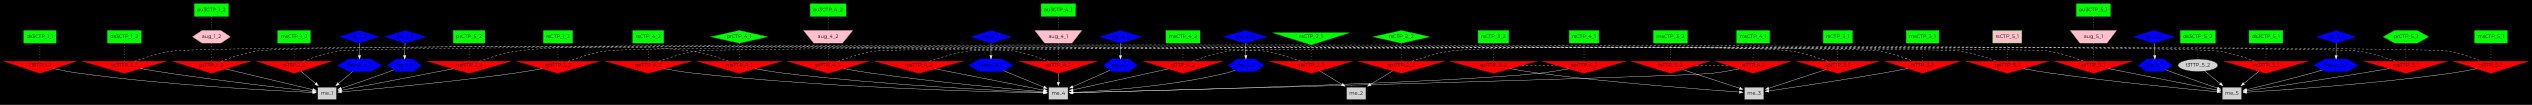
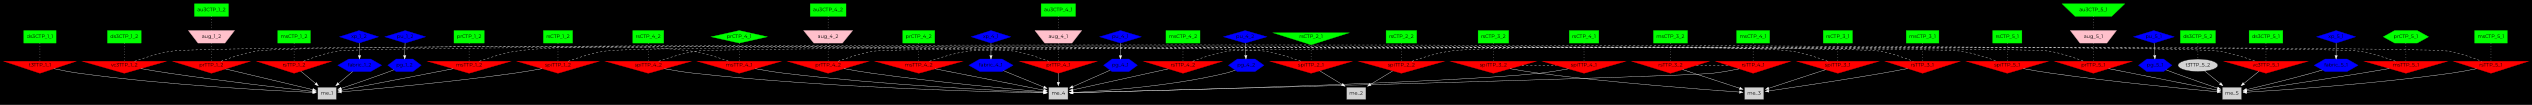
node "au3CTP_5_1": shape box -> invtrapezium
node "aug_1_2": shape hexagon -> invtrapezium
node "prCTP_5_2": label "prCTP_5_2" -> "prCTP_1_2"
node "prCTP_4_2": added
node "rsCTP_2_2": shape diamond -> box
node "rsCTP_5_1": fillcolor pink -> green
